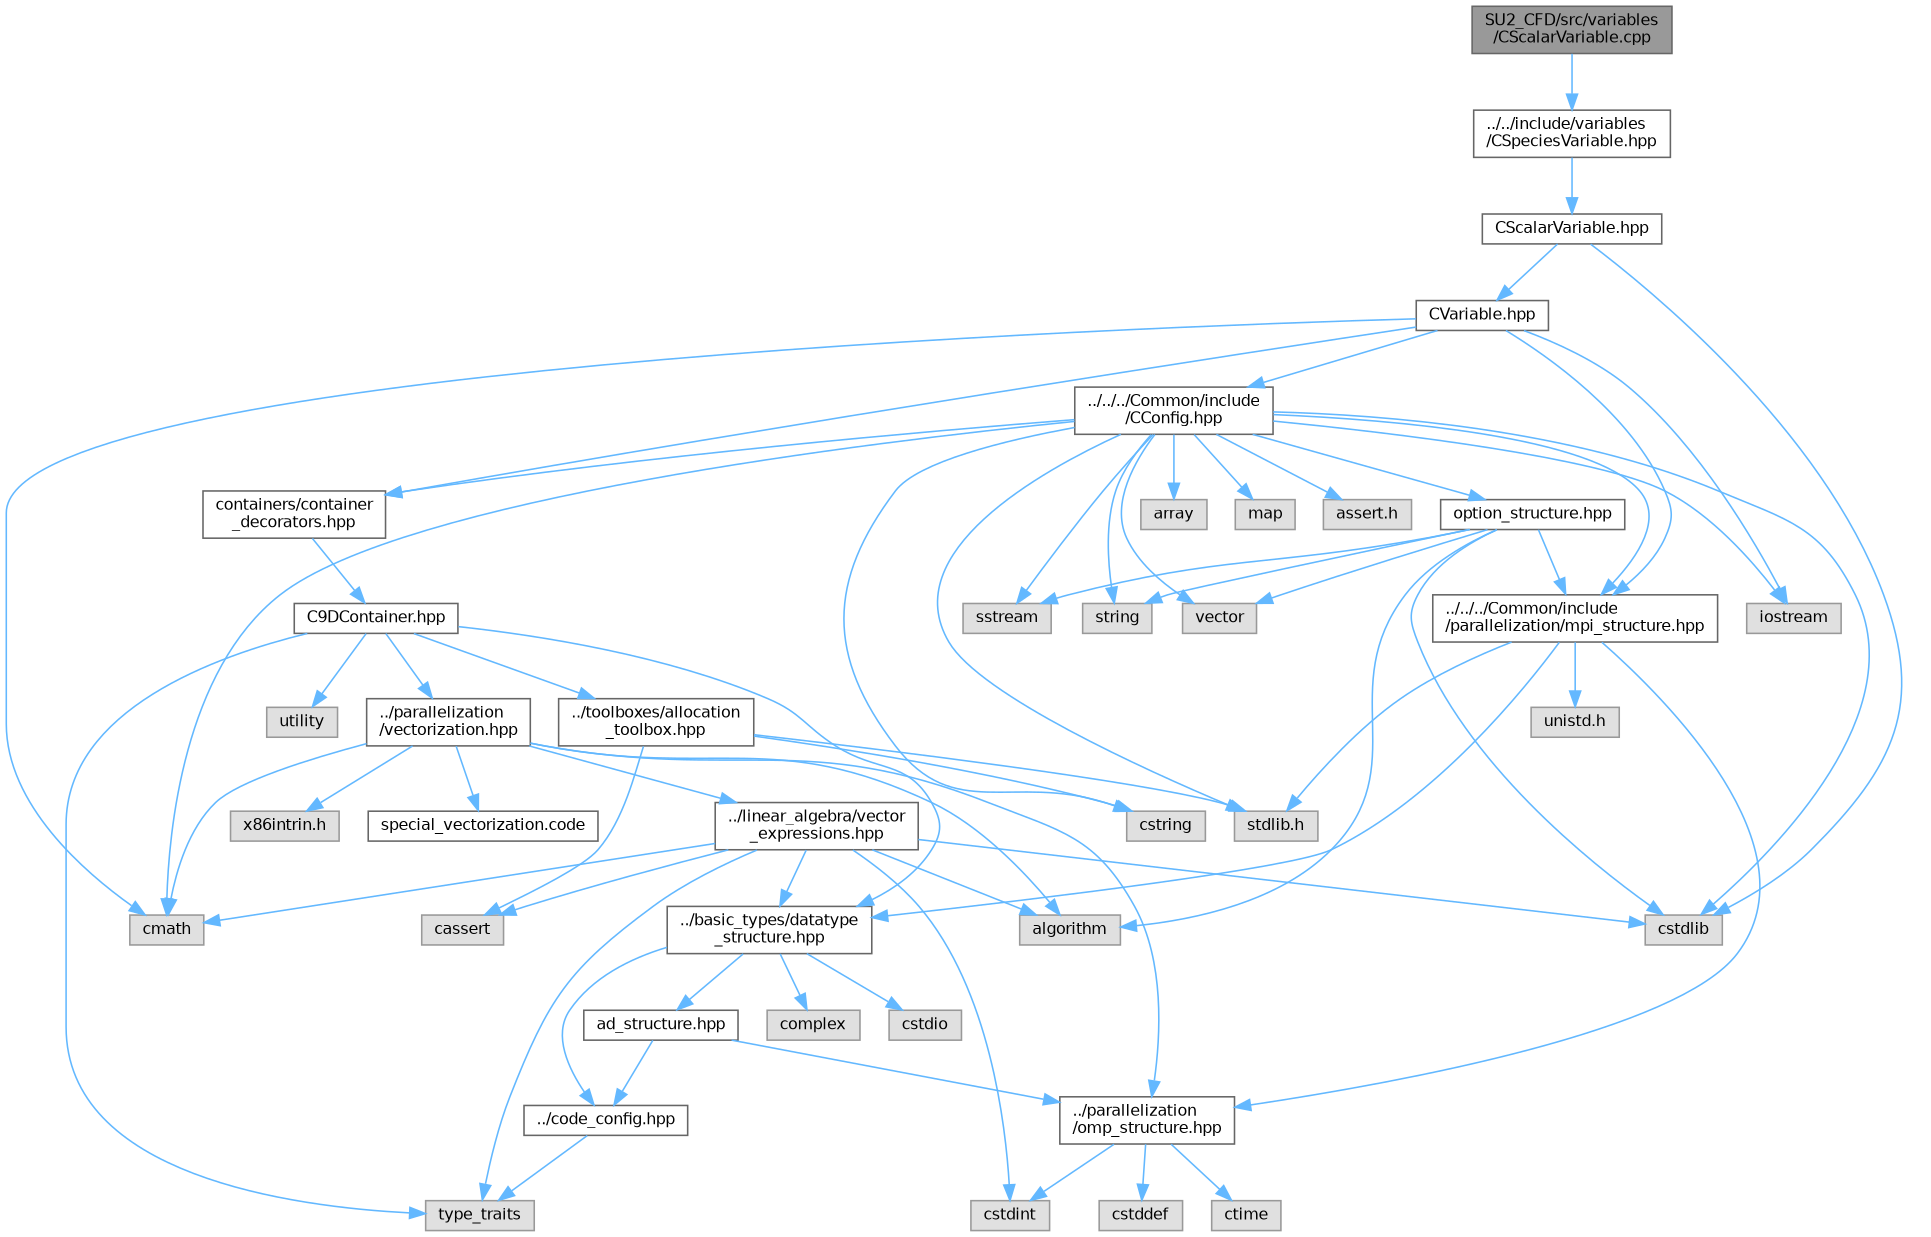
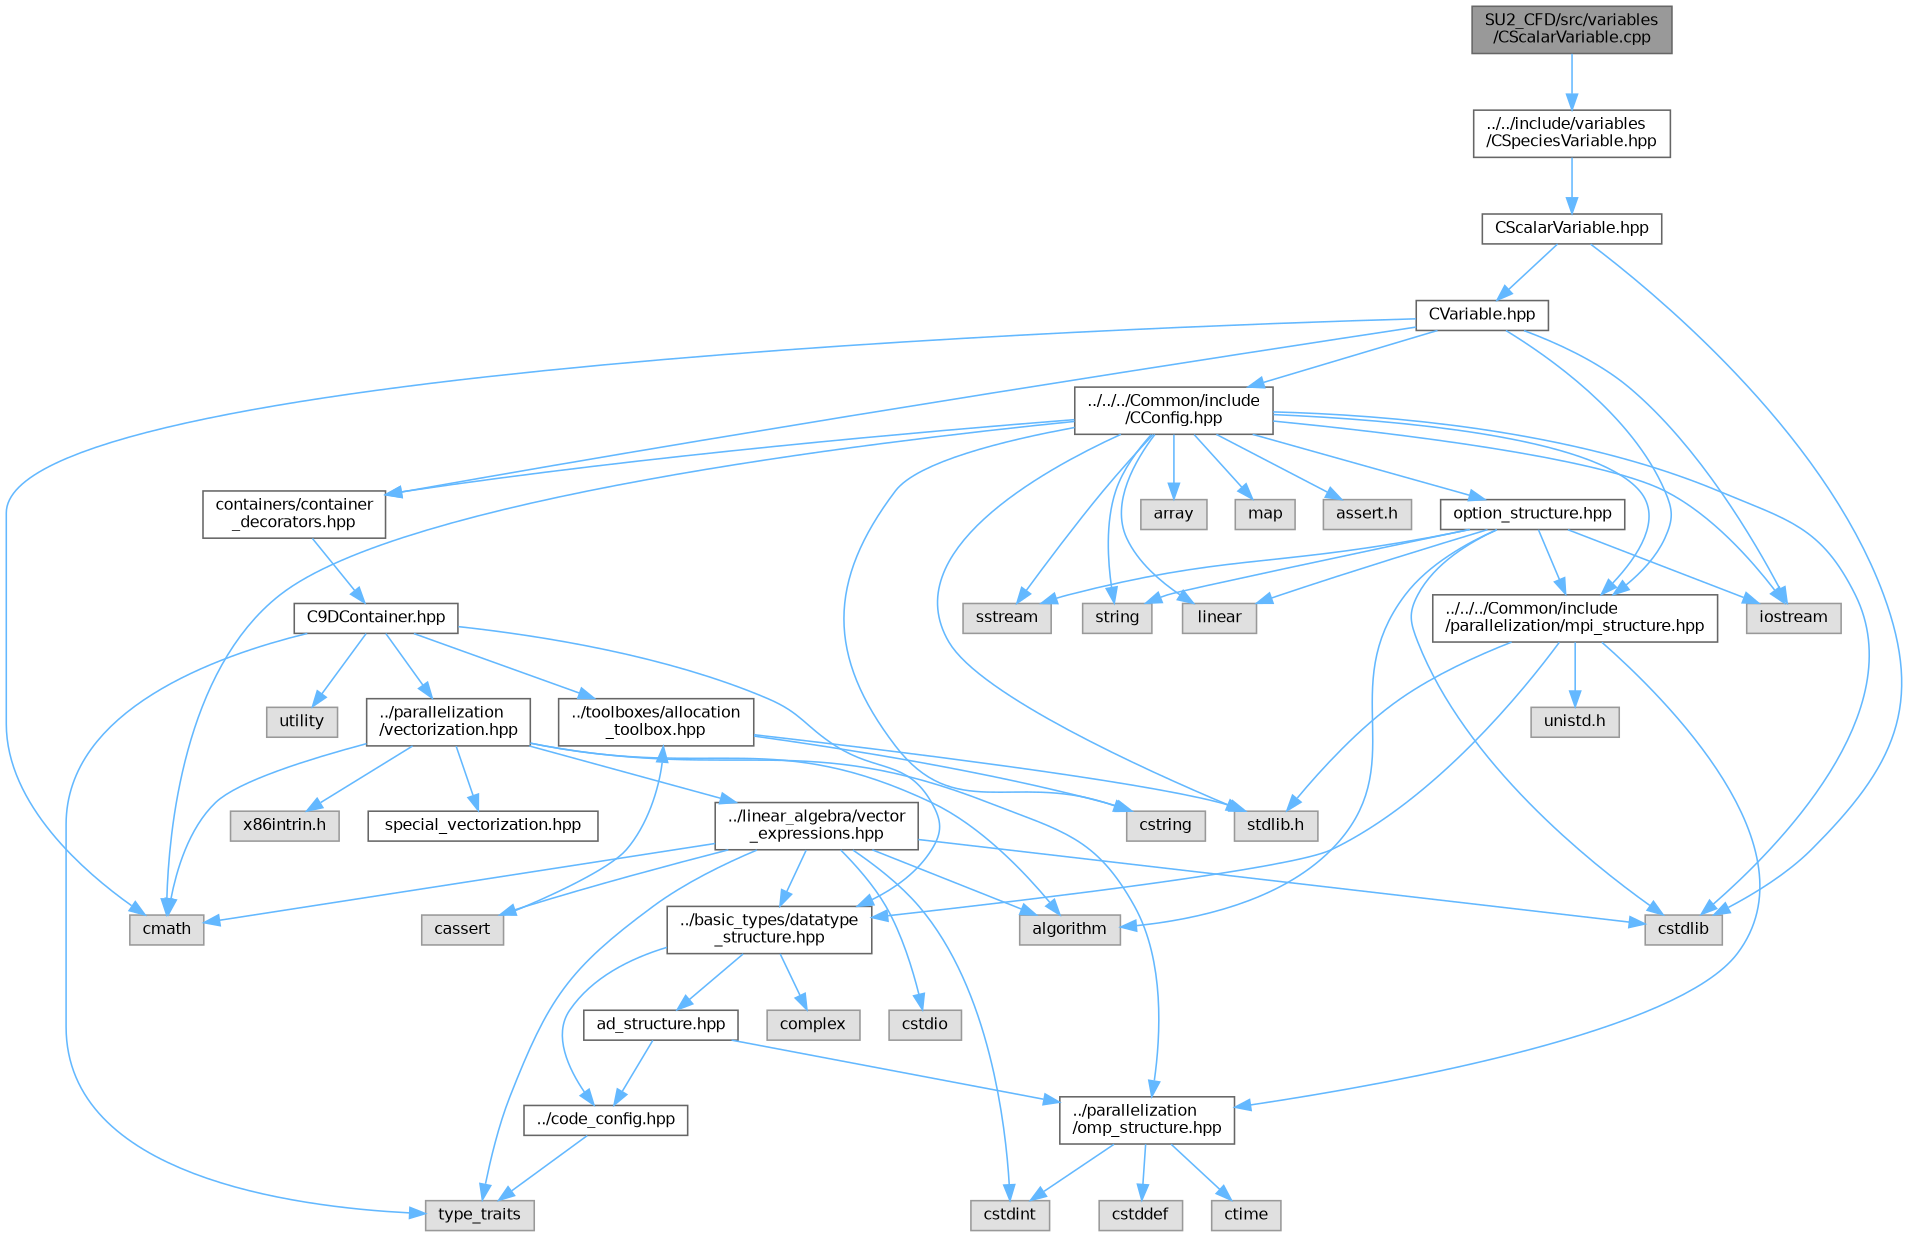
edge "option_structure.hpp" -> "iostream": added
node "vector": label "vector" -> "linear"
node "special_vectorization.code": label "special_vectorization.code" -> "special_vectorization.hpp"
edge "../toolboxes/allocation _toolbox.hpp" -> "cassert": reversed
edge "../basic_types/datatype _structure.hpp" -> "cstdio": now "../linear_algebra/vector _expressions.hpp" -> "cstdio"
